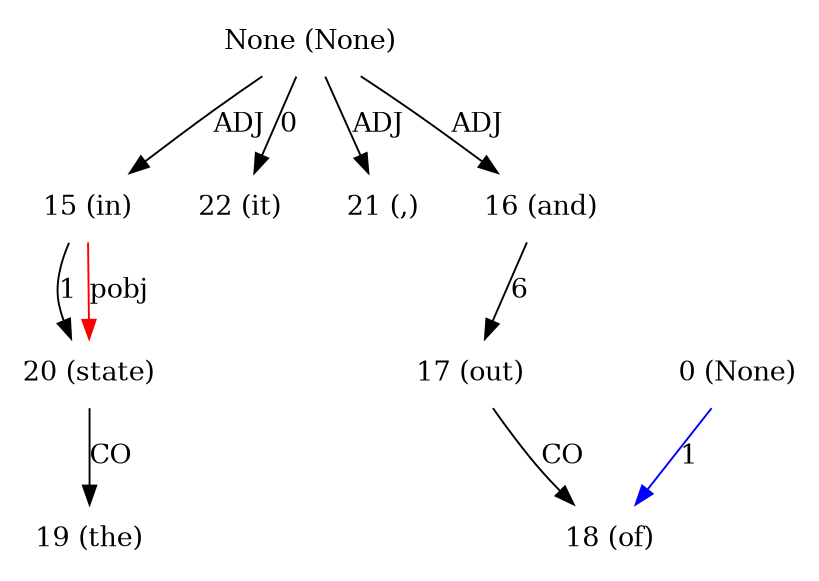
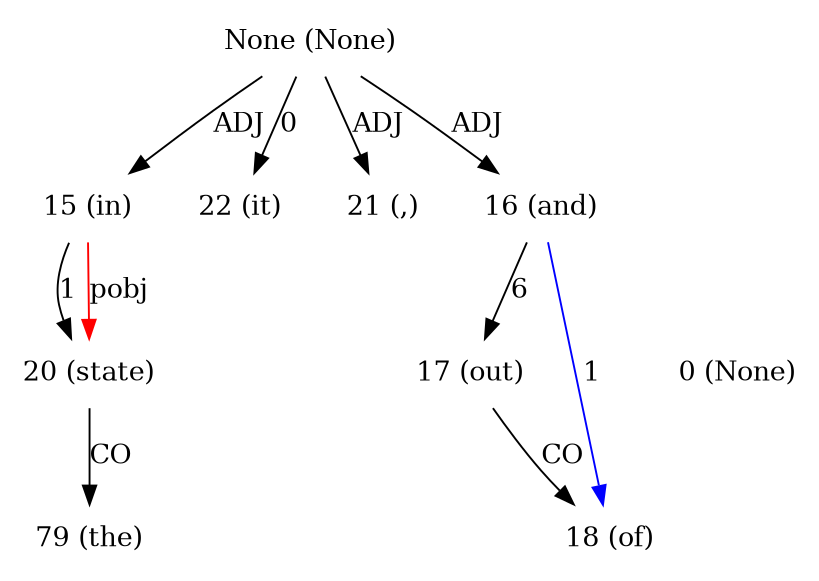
edge "0 (None)" -> "18 (of)": now "16 (and)" -> "18 (of)"
node "19 (the)": label "19 (the)" -> "79 (the)"
